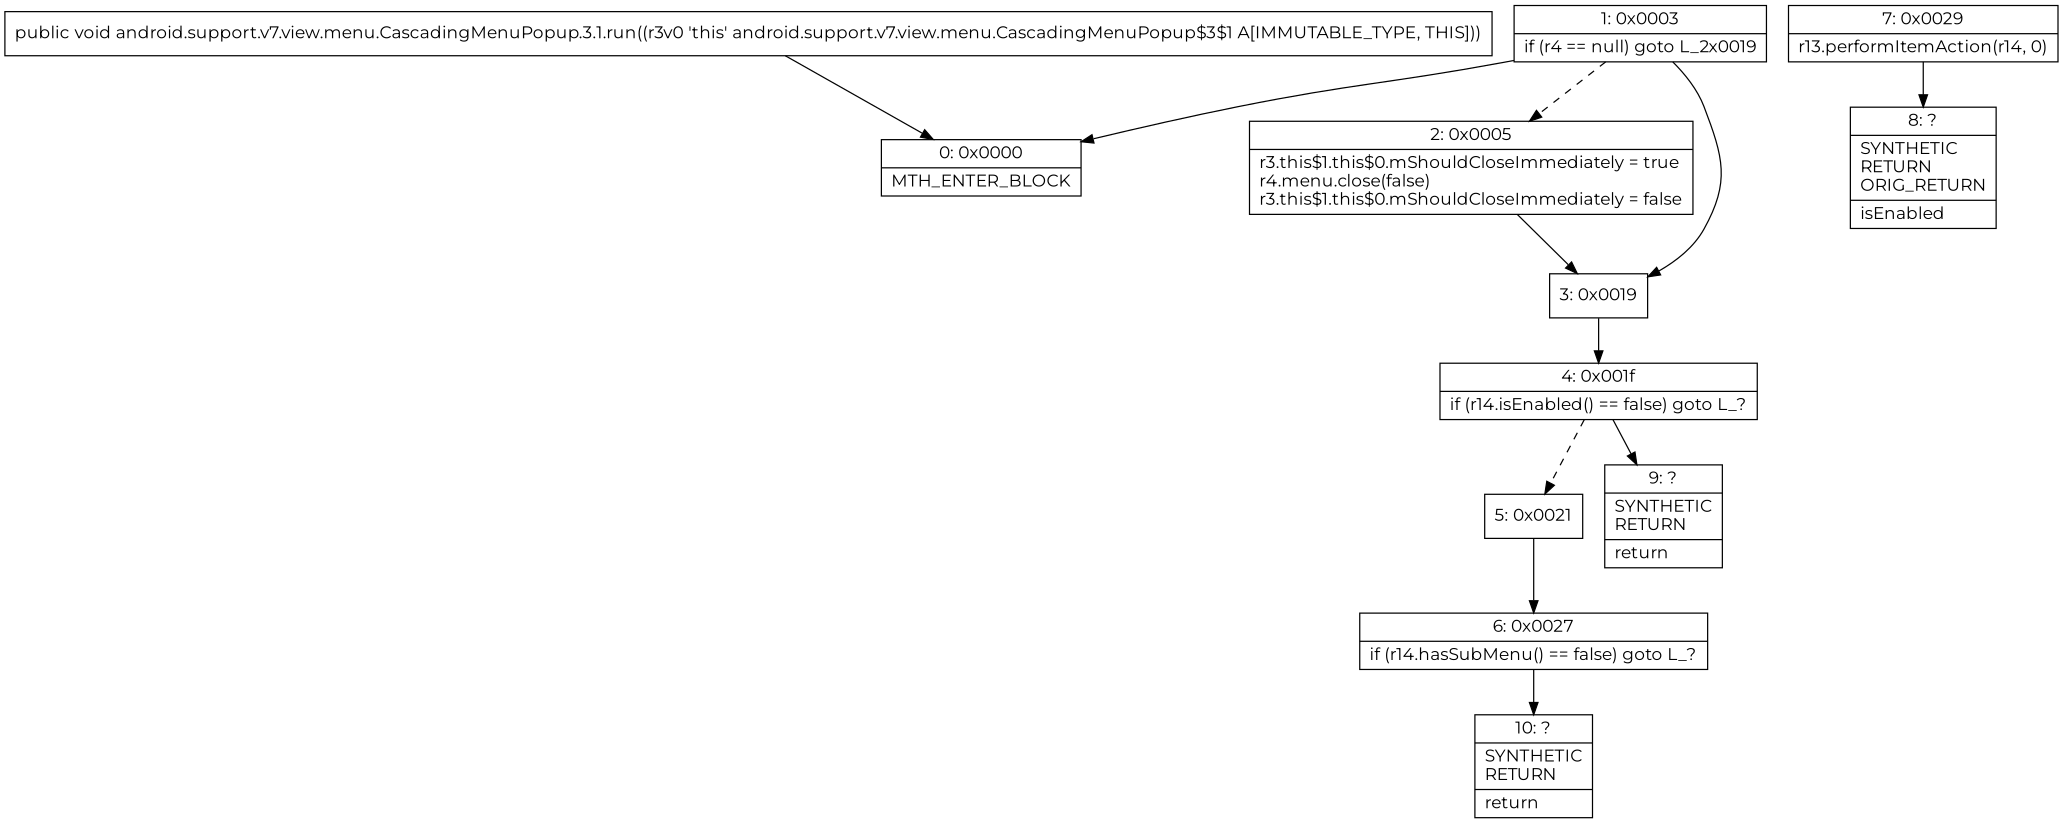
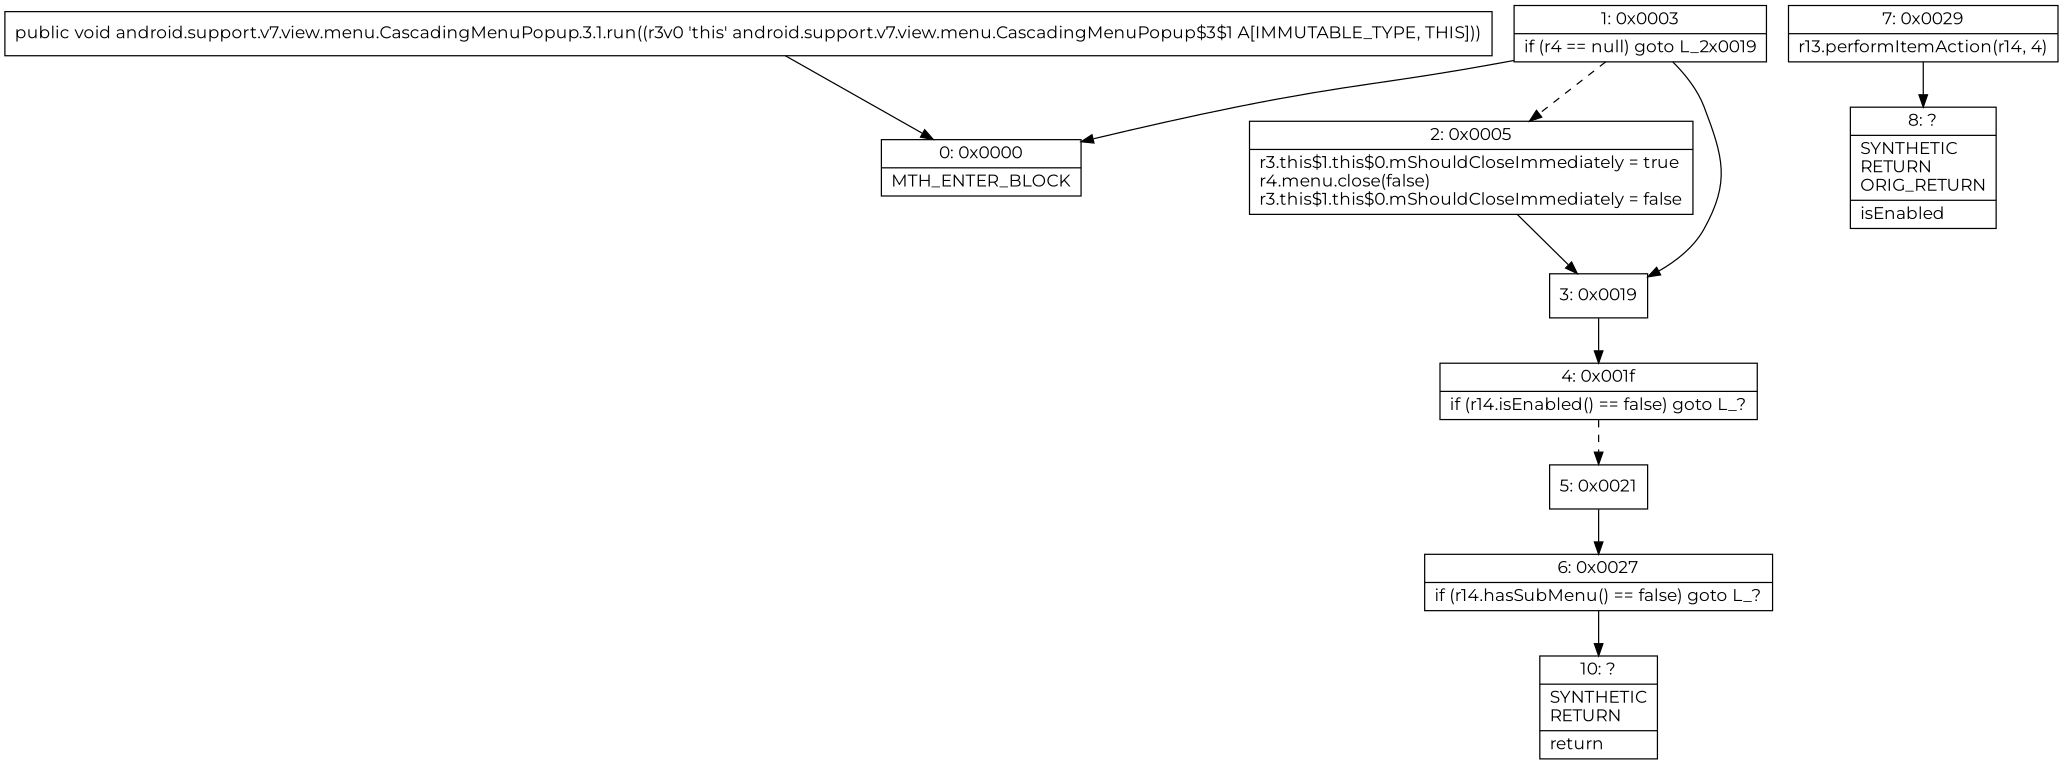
node "7: 0x0029": text "r13.performItemAction(r14, 0)" -> "r13.performItemAction(r14, 4)"
node "9: ?": removed
